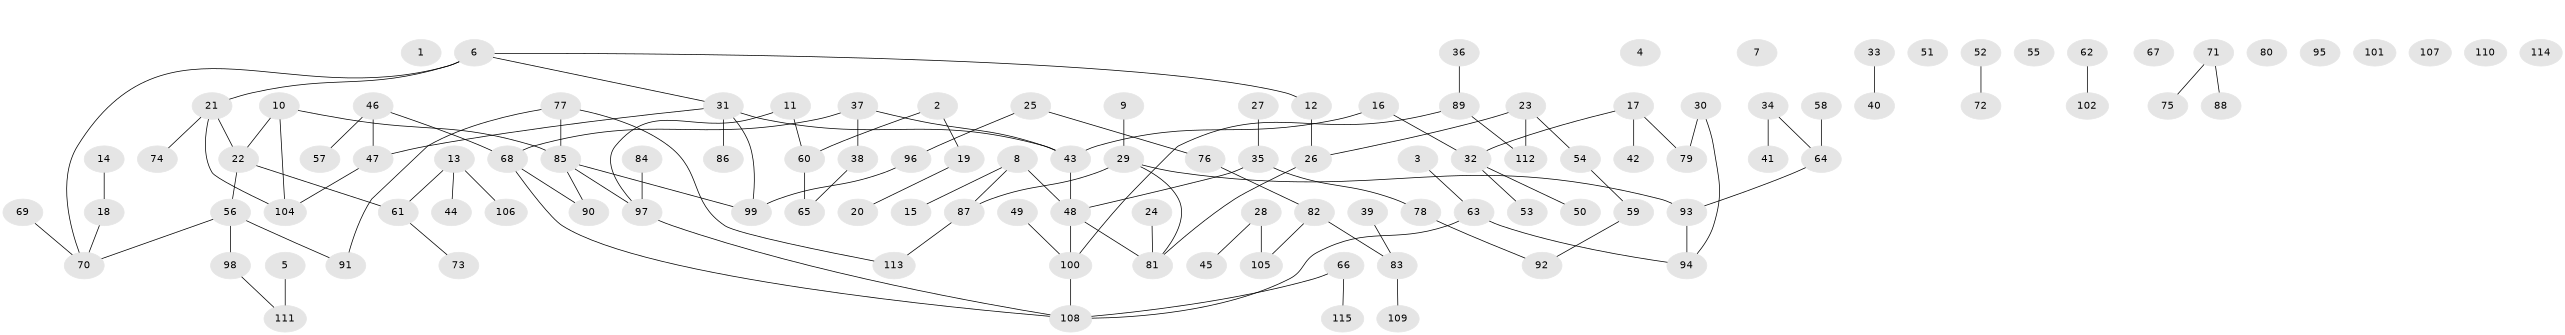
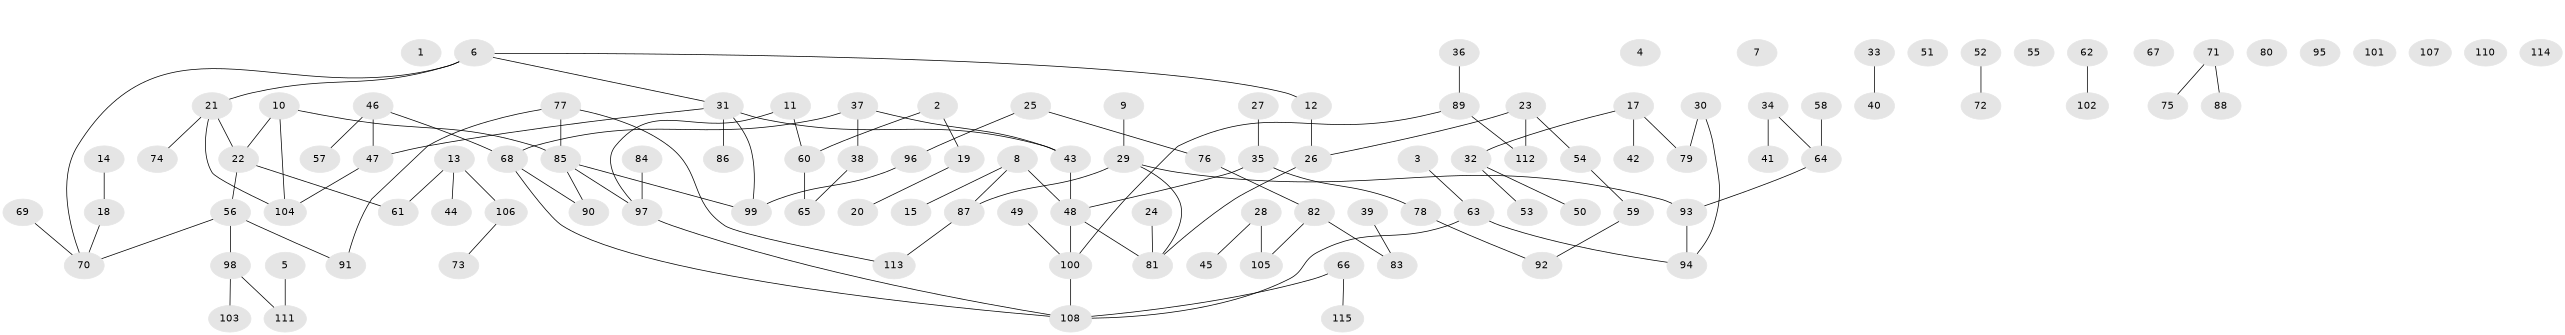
node "16": removed
edge "61" -- "73": now "106" -- "73"
node "103": added
node "109": removed
